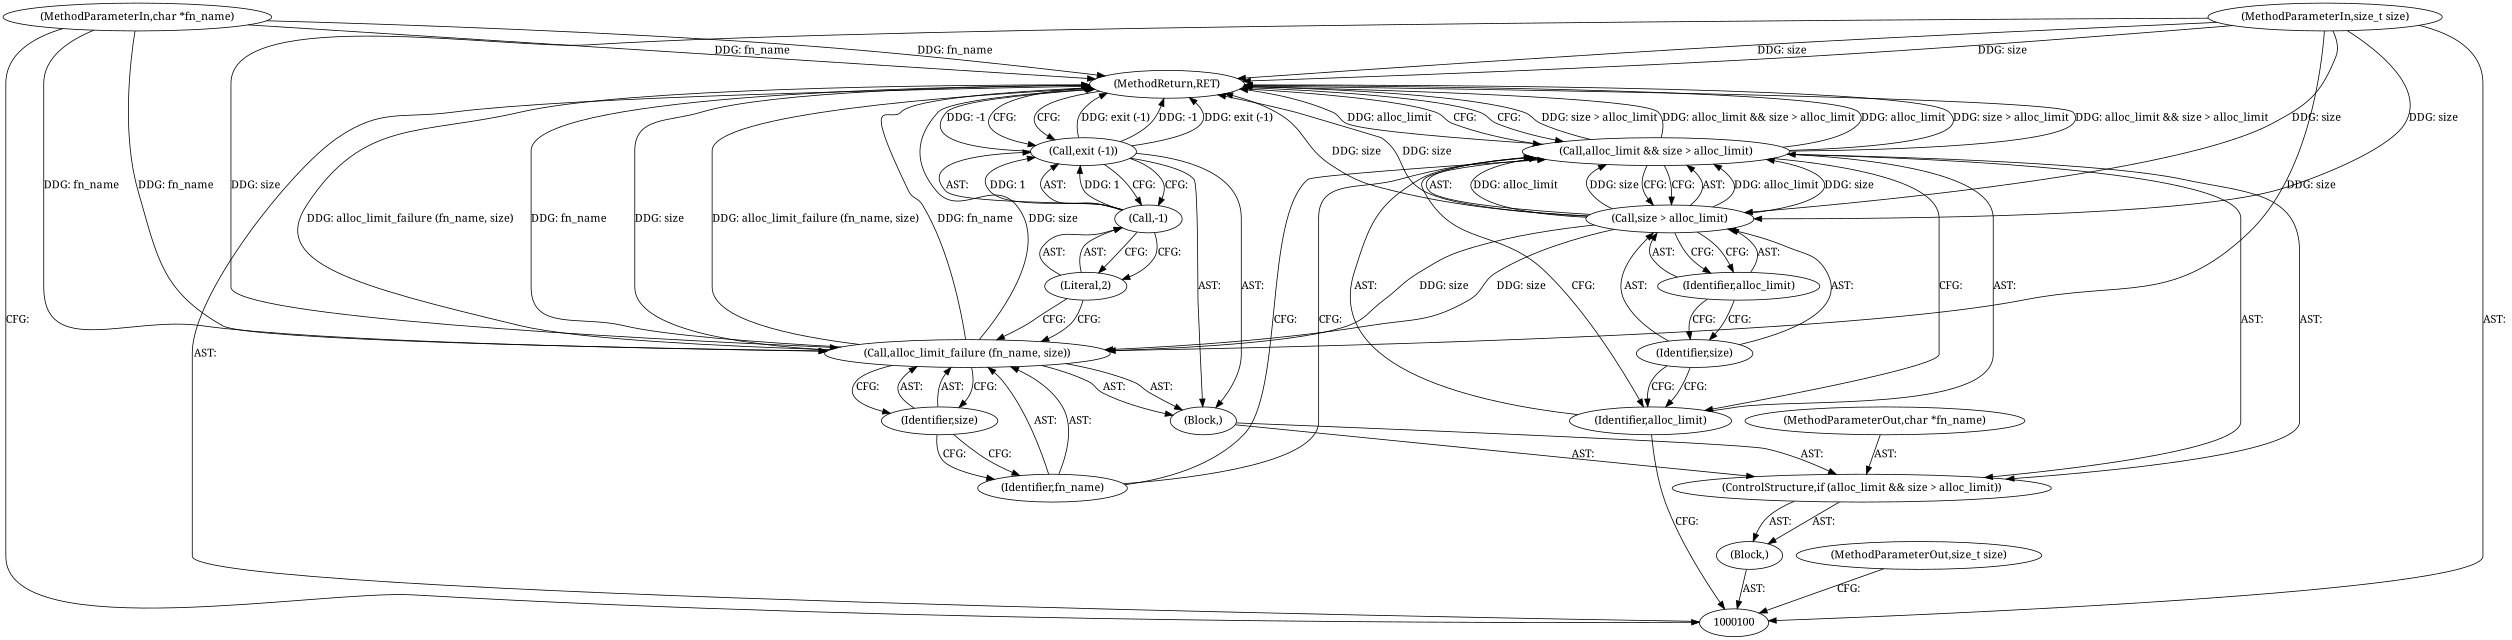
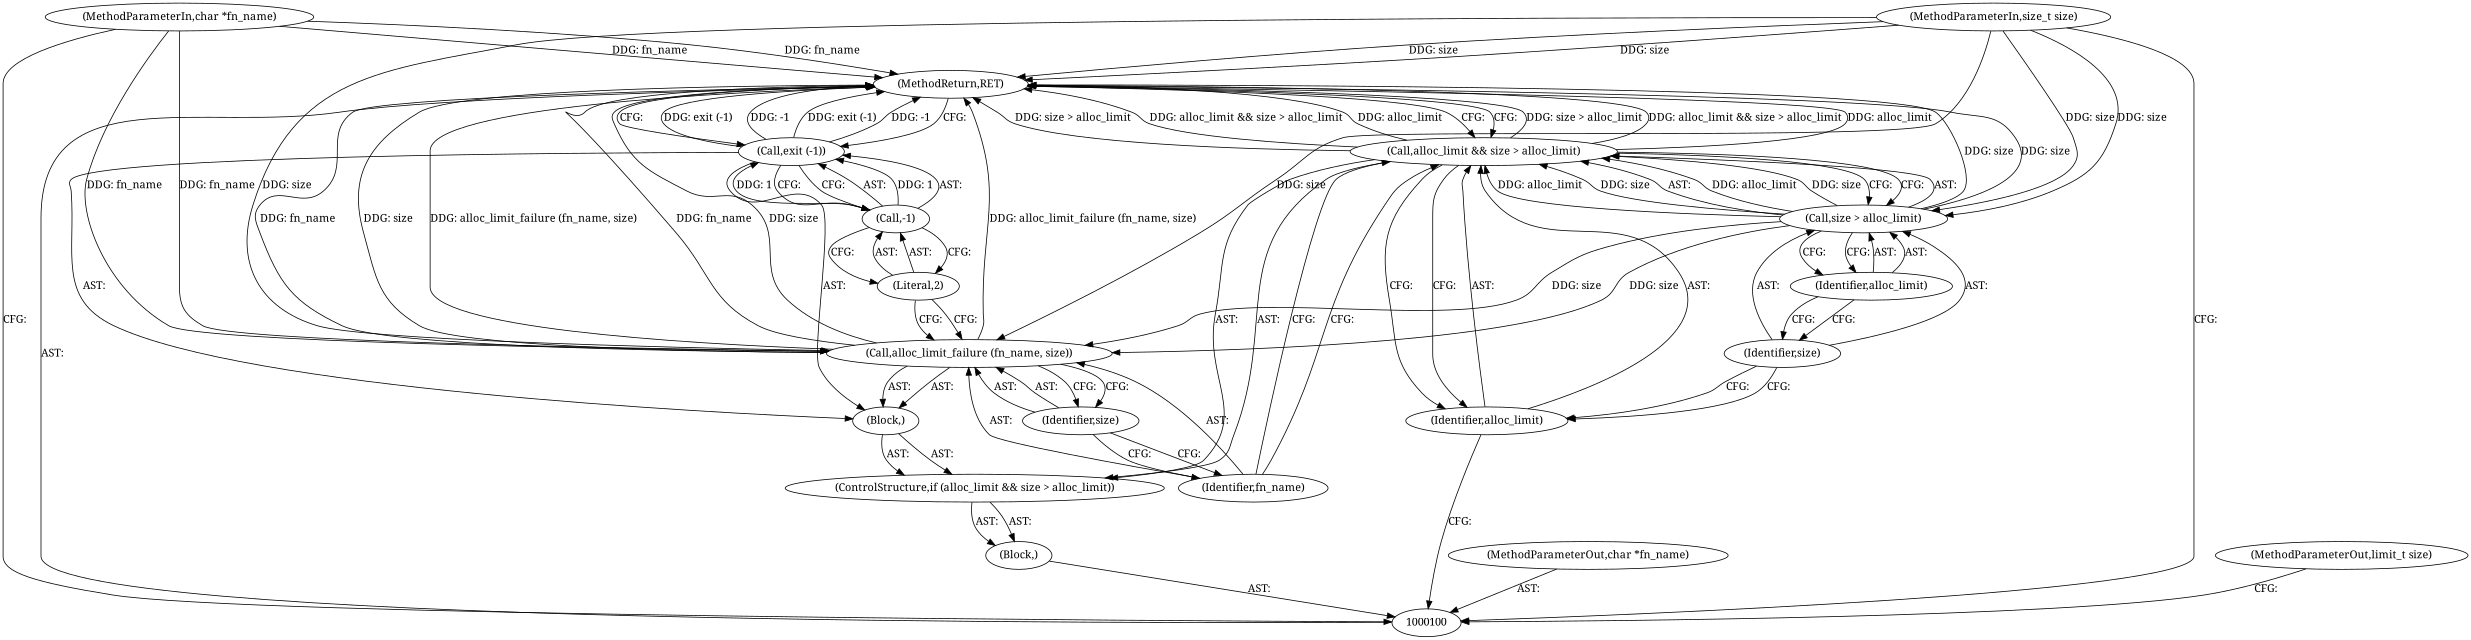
edge "(MethodParameterIn,size_t size)" -> "1000100": label "AST: " -> "CFG: "
edge "(MethodParameterOut,char *fn_name)" -> "(ControlStructure,if (alloc_limit && size > alloc_limit))": now "(MethodParameterOut,char *fn_name)" -> "1000100"
node "(MethodParameterOut,size_t size)": label "(MethodParameterOut,size_t size)" -> "(MethodParameterOut,limit_t size)"
